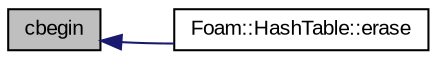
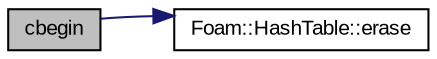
edge "Foam::HashTable::erase" -> "cbegin": reversed
